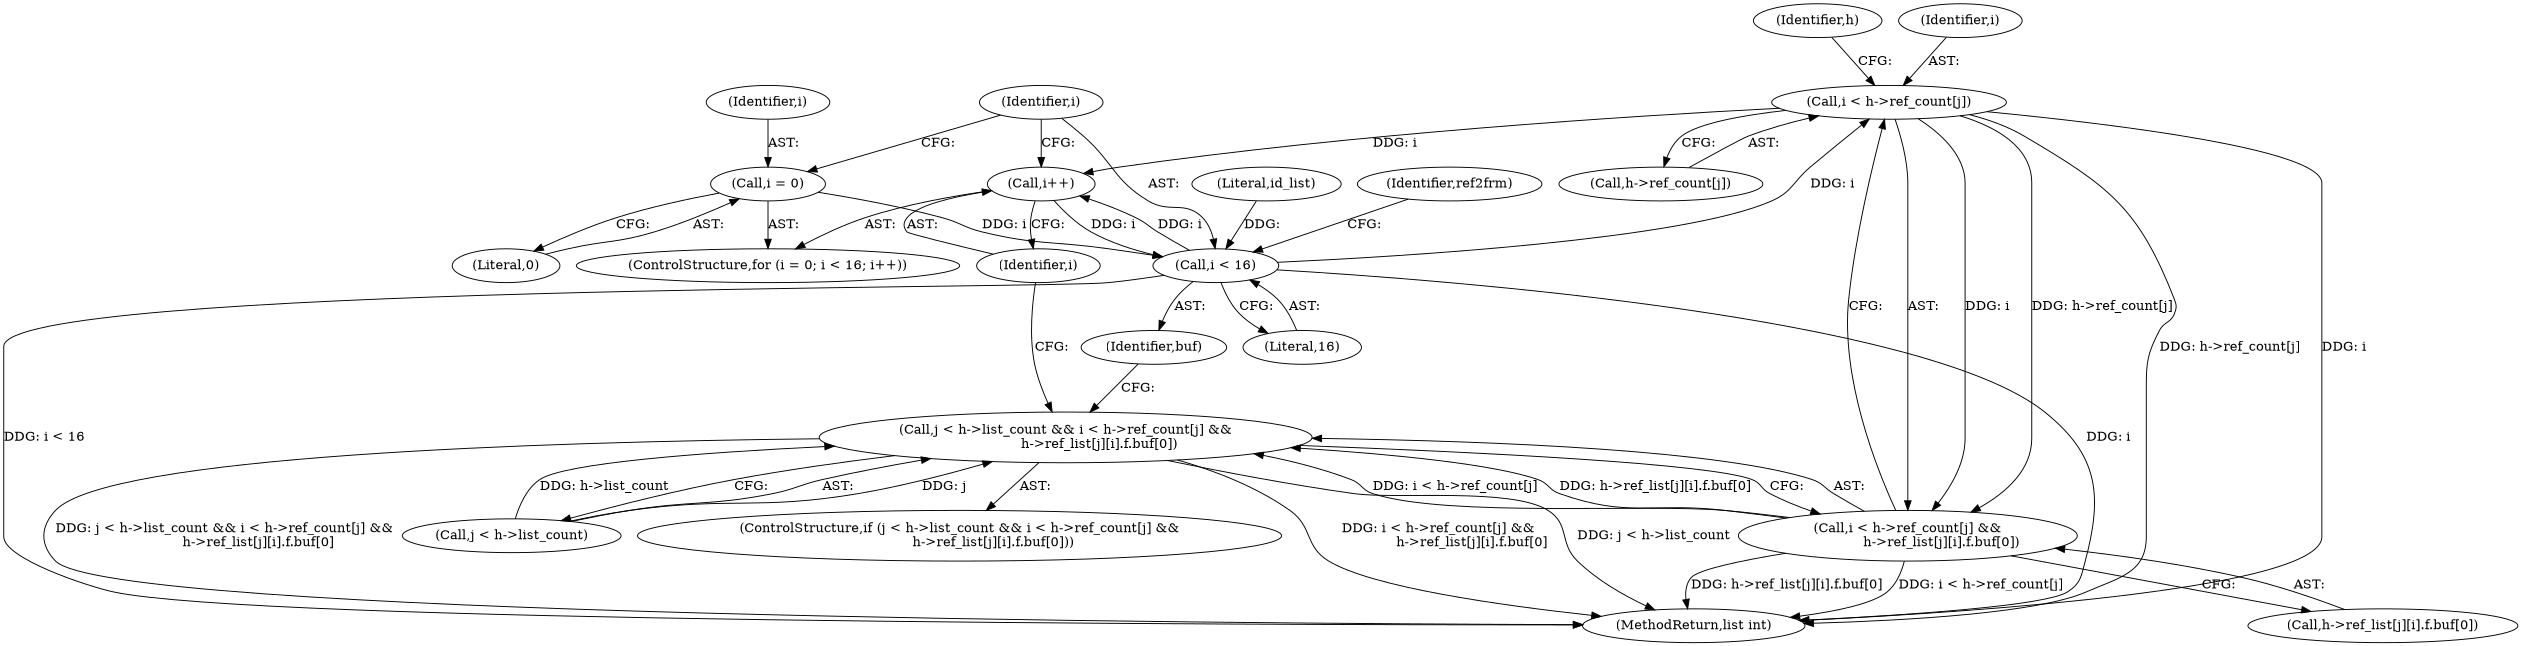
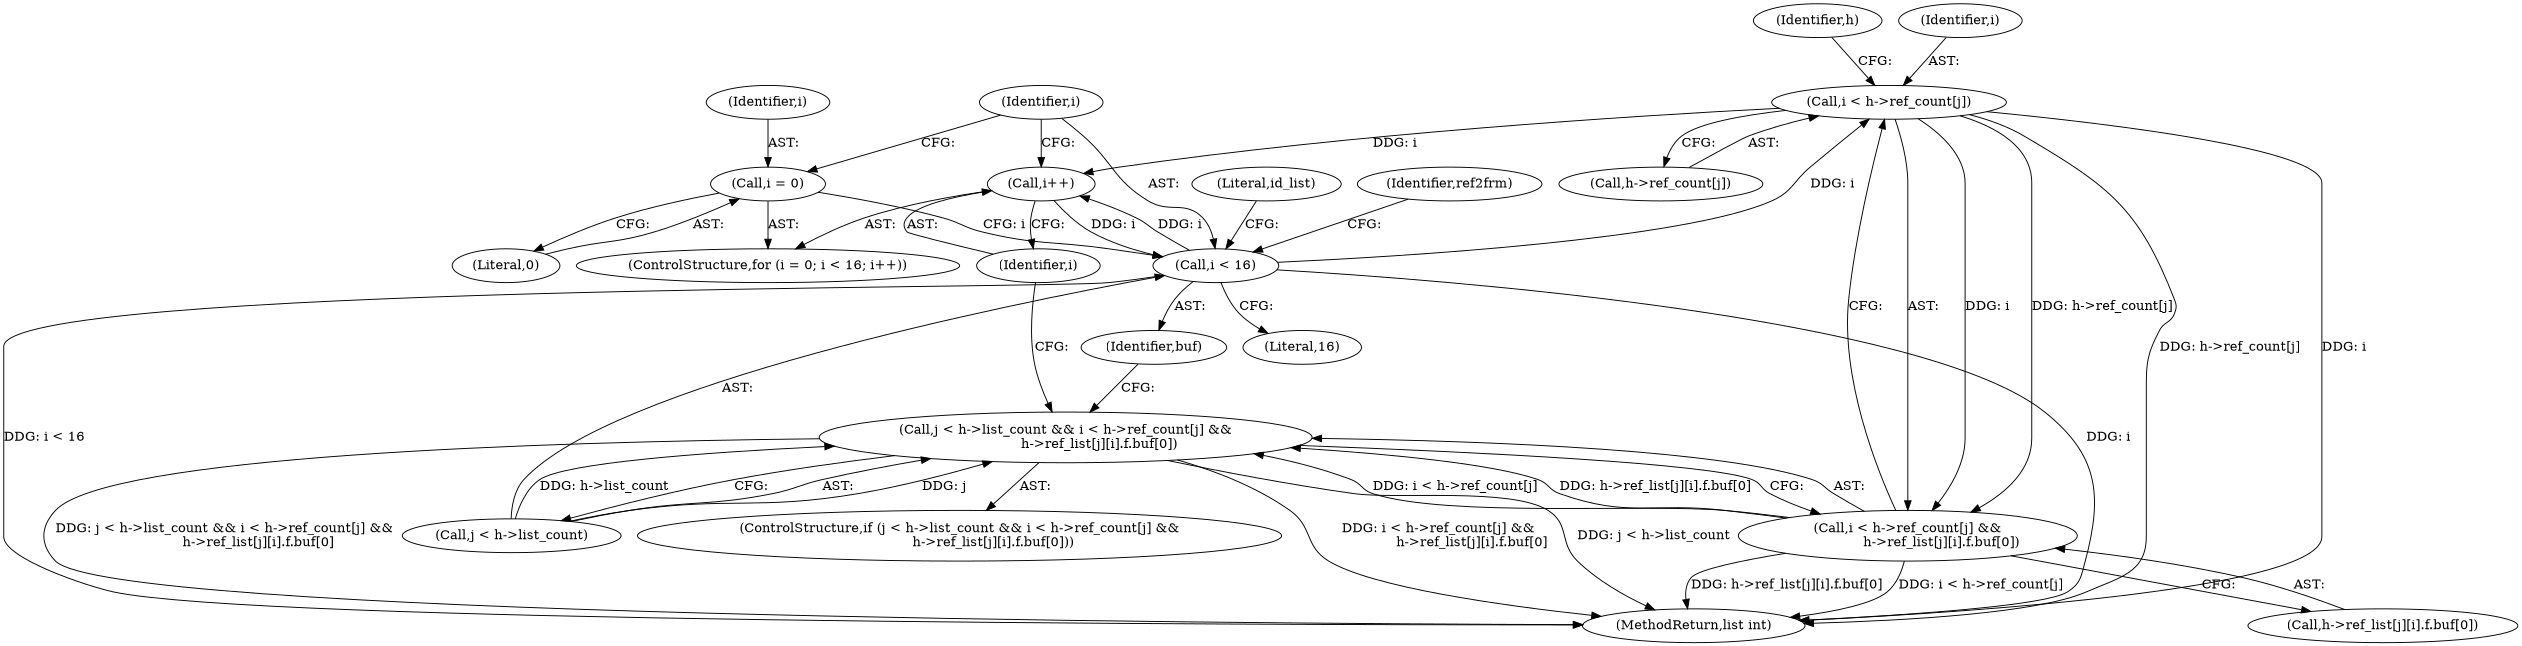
edge "(Call,i = 0)" -> "(Call,i < 16)": label "DDG: i" -> "CFG: i"
edge "(Literal,id_list)" -> "(Call,i < 16)": label "DDG: " -> "CFG: "
edge "(Literal,16)" -> "(Call,i < 16)": now "(Call,j < h->list_count)" -> "(Call,i < 16)"
